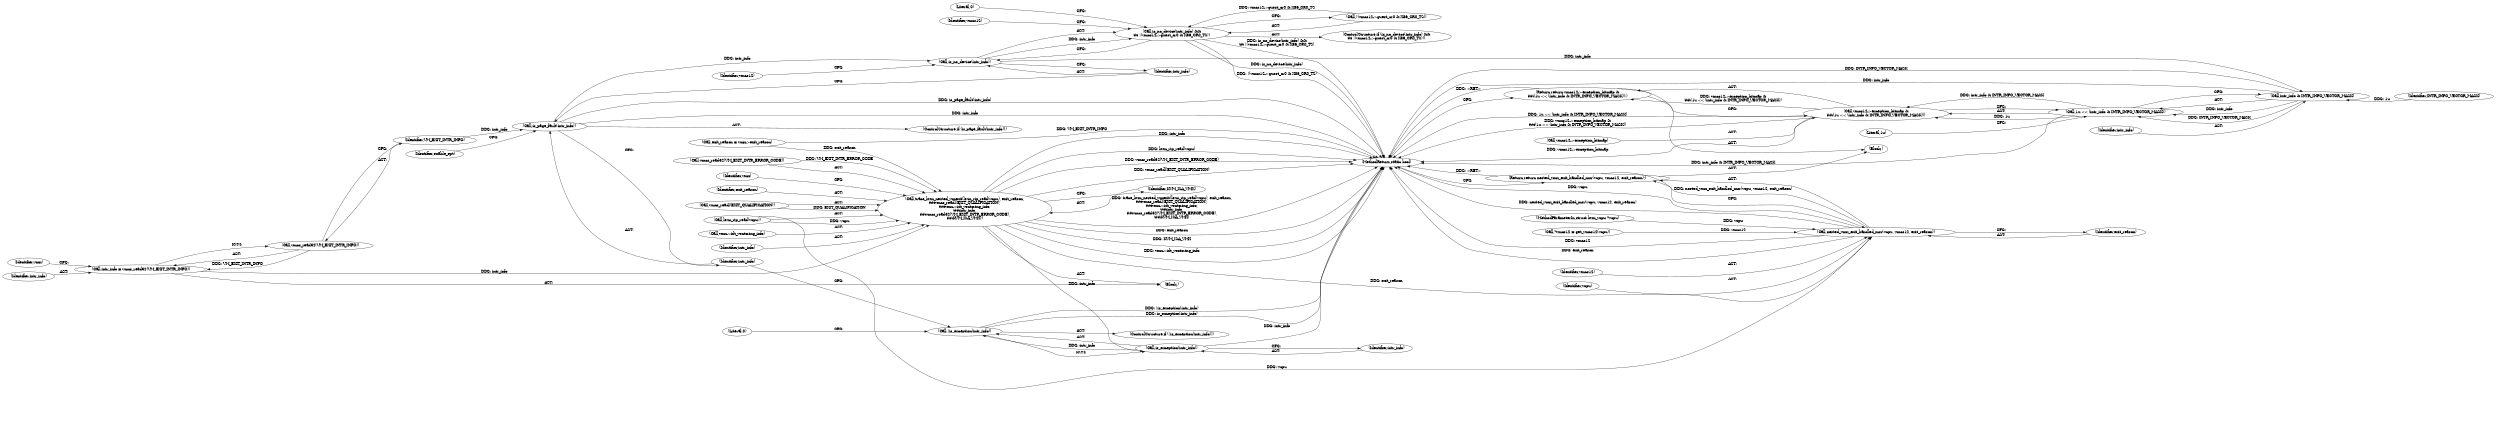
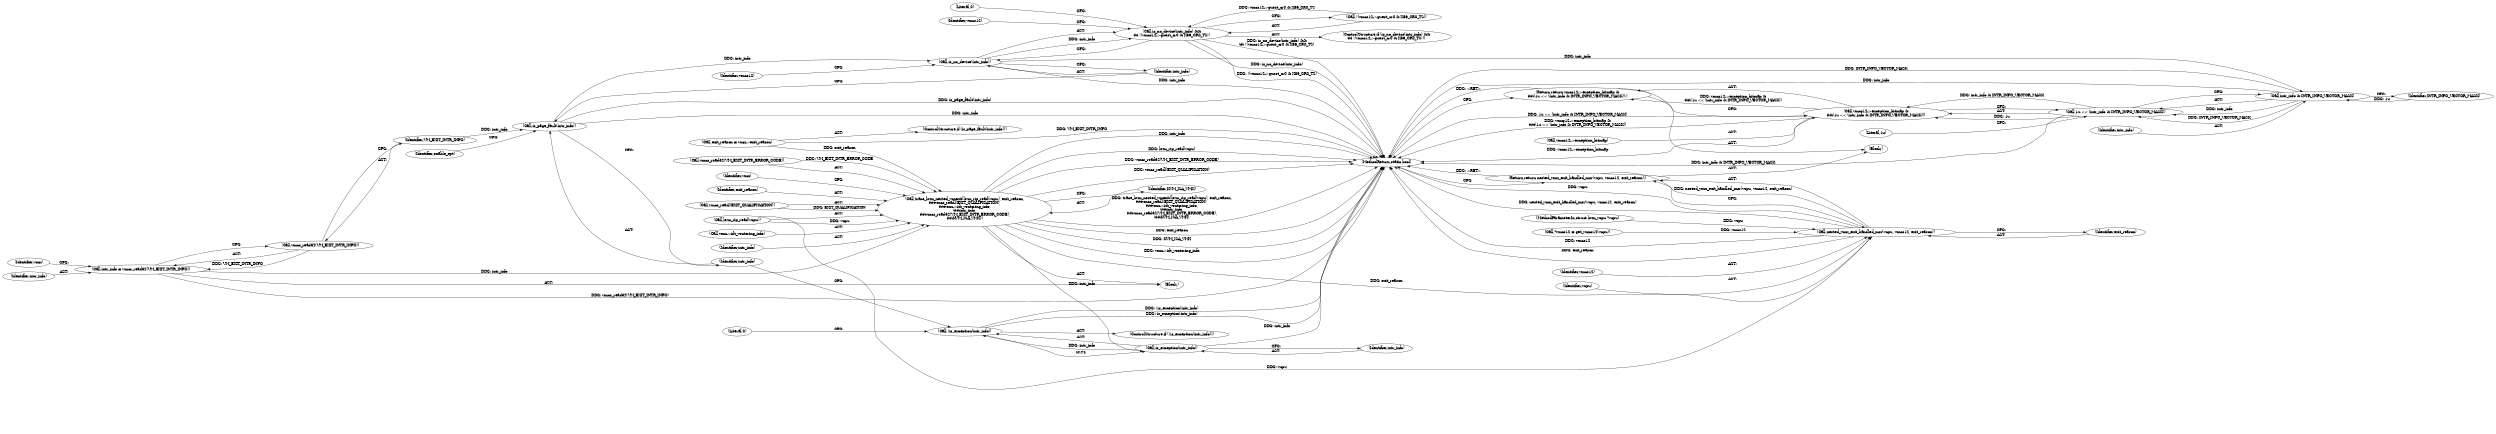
edge "(Call,is_no_device(intr_info))" -> "(MethodReturn,static bool)": added, label "DDG: intr_info"
edge "(Call,intr_info & INTR_INFO_VECTOR_MASK)" -> "(Identifier,INTR_INFO_VECTOR_MASK)": added, label "CFG:"
edge "(Call,is_page_fault(intr_info))" -> "(ControlStructure,if (is_page_fault(intr_info)))": now "(Call,exit_reason = vmx->exit_reason)" -> "(ControlStructure,if (is_page_fault(intr_info)))"
edge "(Call,intr_info = vmcs_read32(VM_EXIT_INTR_INFO))" -> "(Call,vmcs_read32(VM_EXIT_INTR_INFO))": label "KVM: " -> "CFG: "
edge "(Call,intr_info = vmcs_read32(VM_EXIT_INTR_INFO))" -> "(MethodReturn,static bool)": added, label "DDG: vmcs_read32(VM_EXIT_INTR_INFO)"
